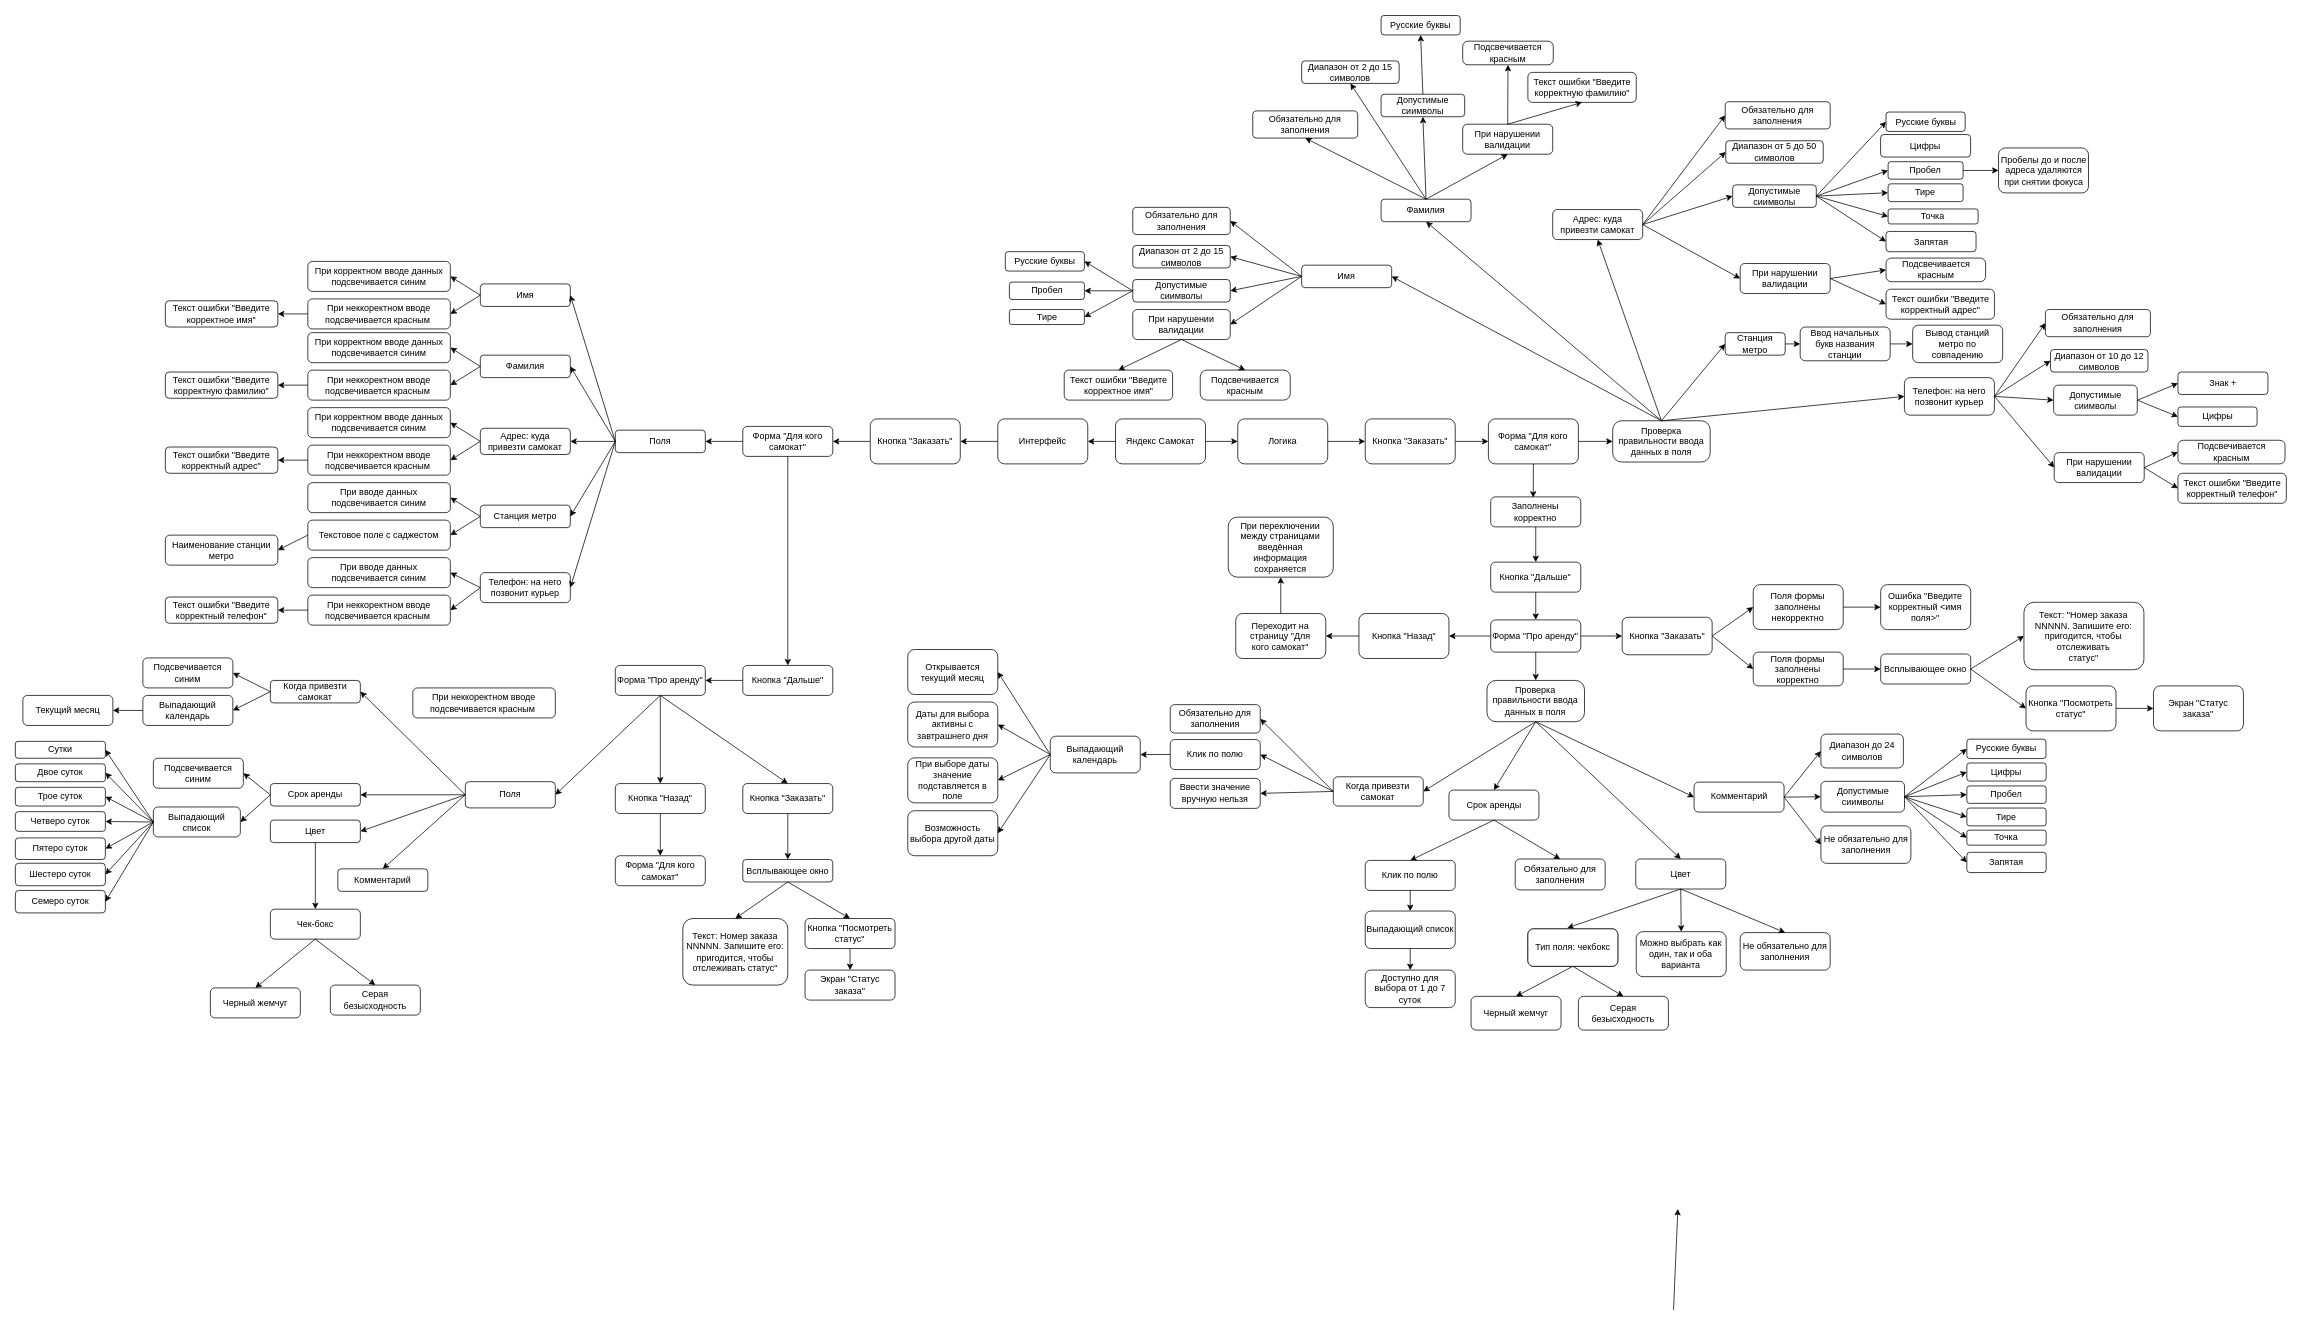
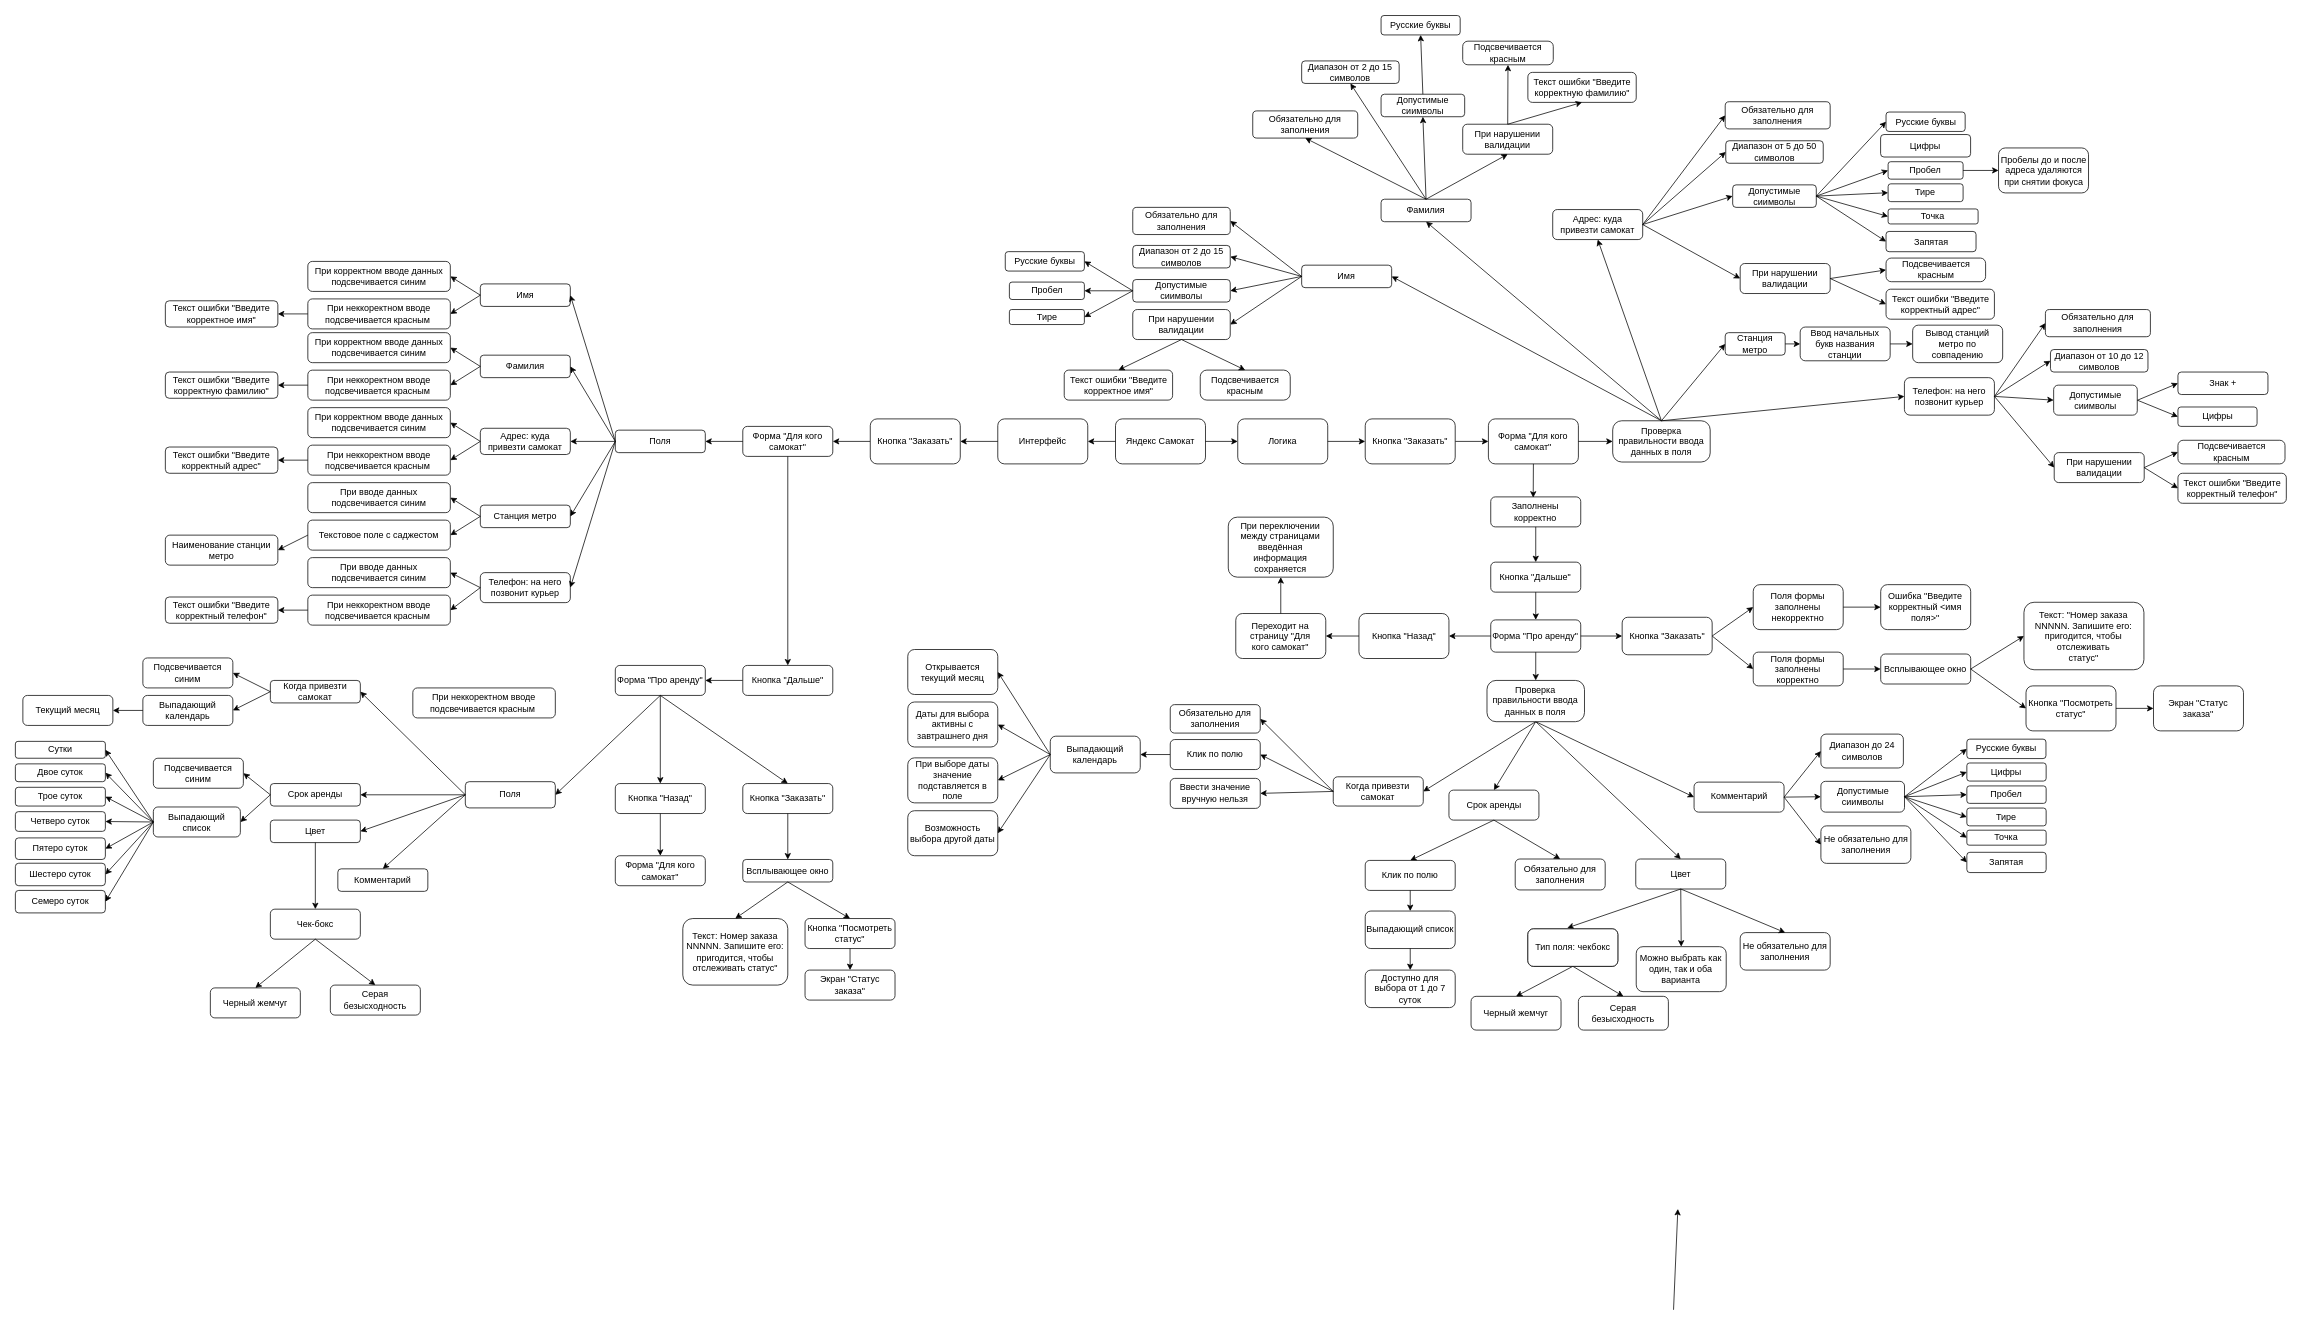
node "Можно выбрать как один, так и оба варианта": moved (1681, 954) -> (1681, 969)
